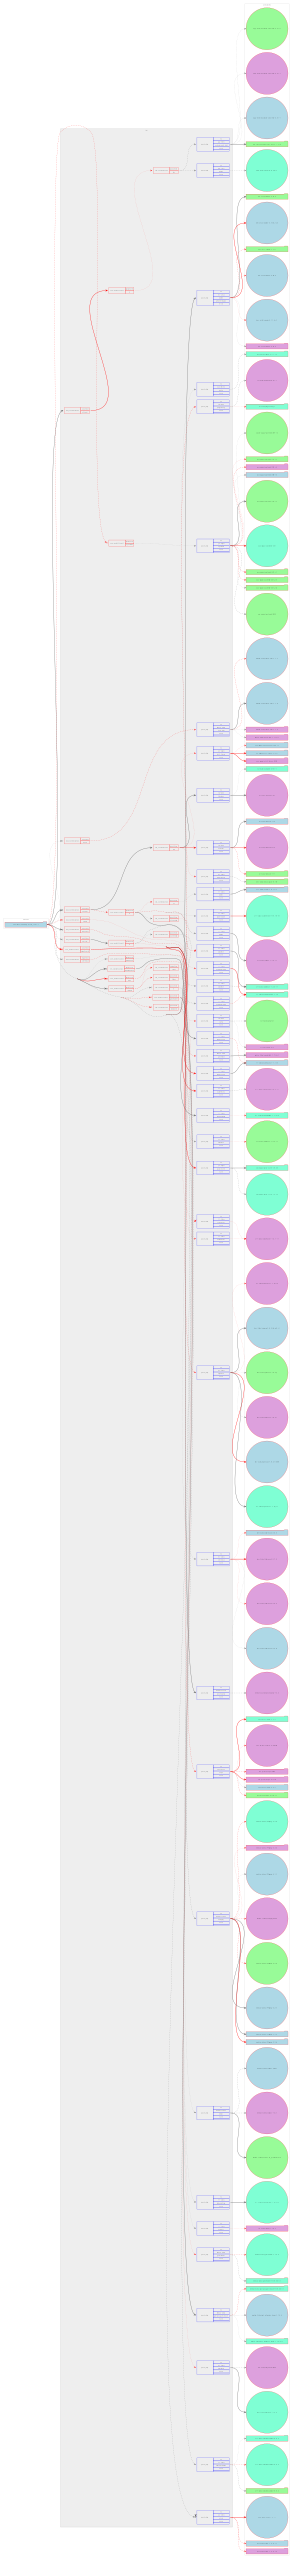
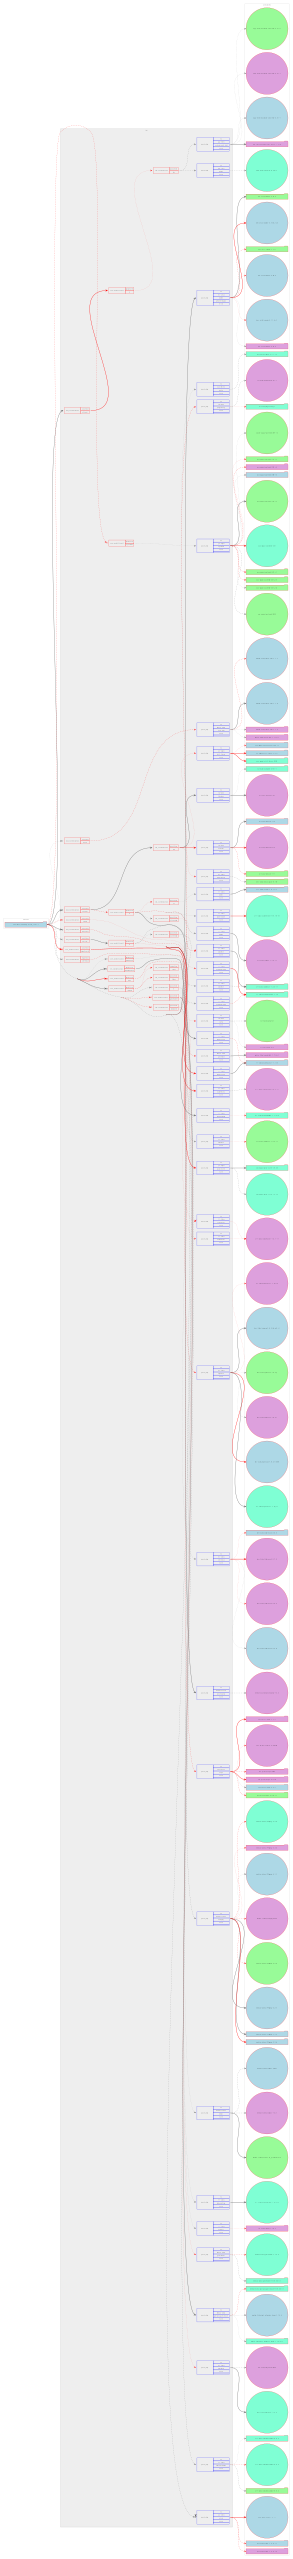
node "app-text/docbook-xml-dtd-4.1.2-r6": fillcolor palegreen -> plum
node "sys-apps/util-linux-9999": fillcolor plum -> aquamarine
node "net-print/cups-2.2.9": fillcolor aquamarine -> plum
